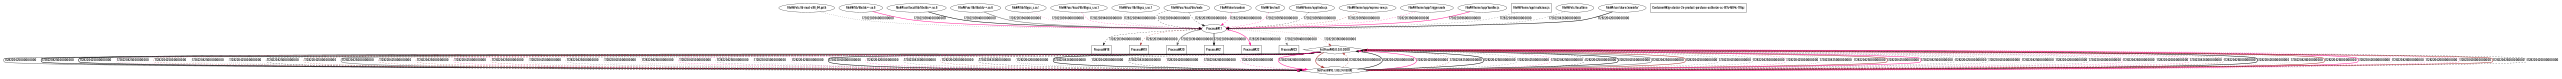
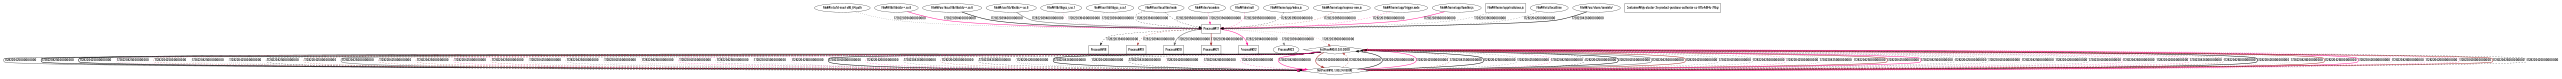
node "File##/usr/local/lib/libgcc_s.so.1": removed
node "Process##17": shape ellipse -> box
edge "Process##17" -> "Process##21": color black -> brown
node "Process##23": shape box -> ellipse
